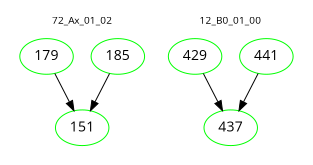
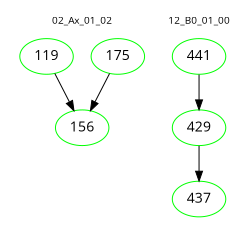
cluster "72_Ax_01_02": label "72_Ax_01_02" -> "02_Ax_01_02"
node "179": label "179" -> "119"
node "185": label "185" -> "175"
edge "441" -> "437": now "441" -> "429"
node "151": label "151" -> "156"
